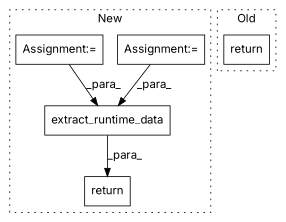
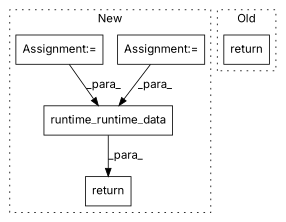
node "extract_runtime_data": label "extract_runtime_data" -> "runtime_runtime_data"
